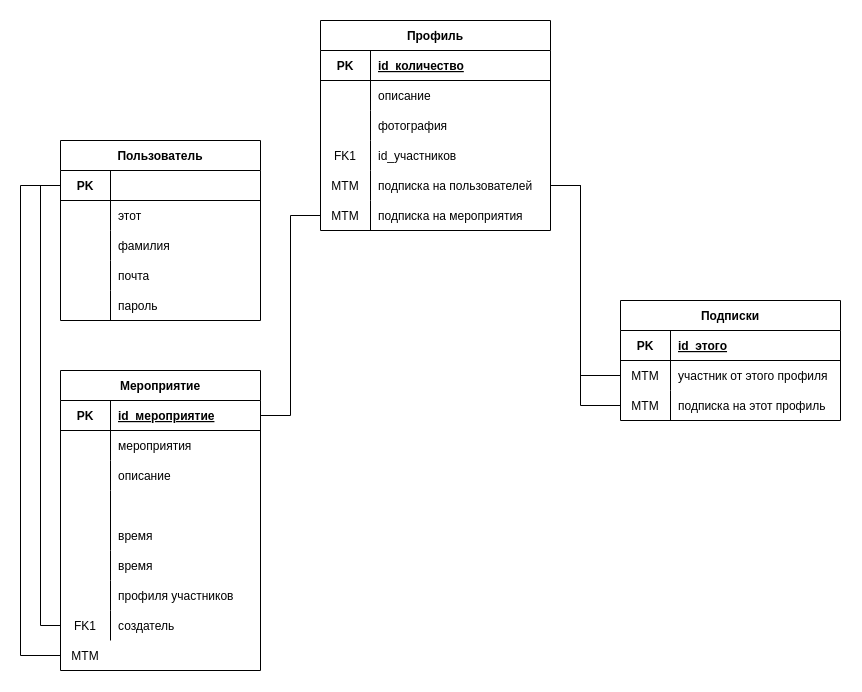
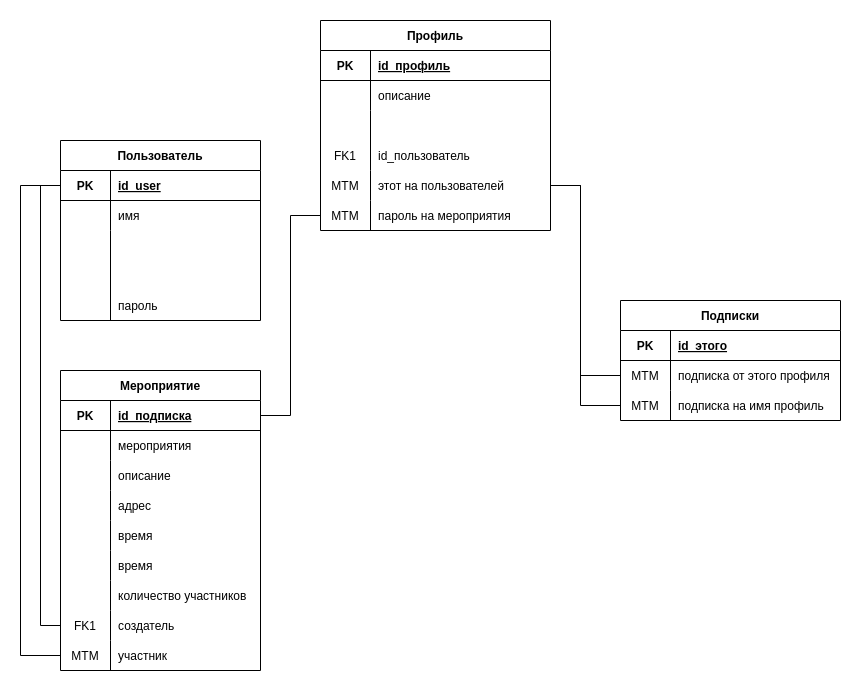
node "id_количество": label "id_количество" -> "id_профиль"
node "фотография": removed
node "id_участников": label "id_участников" -> "id_пользователь"
node "id_user": added
node "подписка на пользователей": label "подписка на пользователей" -> "этот на пользователей"
node "этот": label "этот" -> "имя"
node "подписка на мероприятия": label "подписка на мероприятия" -> "пароль на мероприятия"
node "фамилия": removed
node "почта": removed
node "участник от этого профиля": label "участник от этого профиля" -> "подписка от этого профиля"
node "подписка на этот профиль": label "подписка на этот профиль" -> "подписка на имя профиль"
node "id_мероприятие": label "id_мероприятие" -> "id_подписка"
node "адрес": added
node "профиля участников": label "профиля участников" -> "количество участников"
node "участник": added
